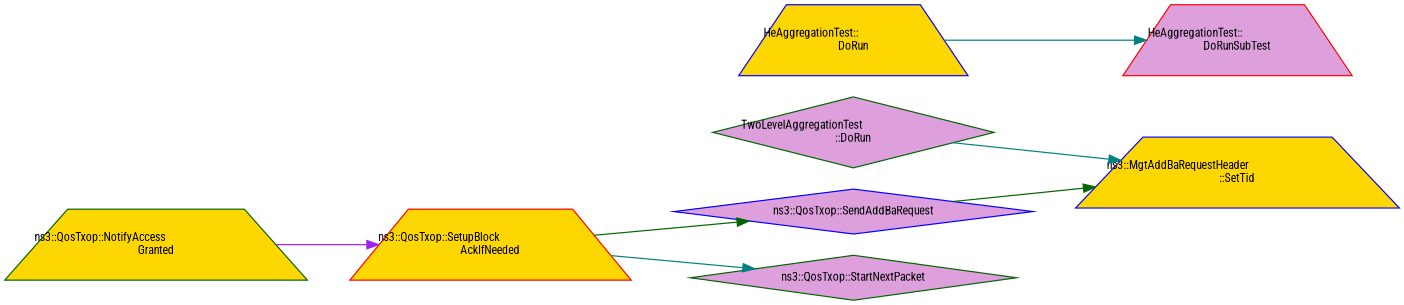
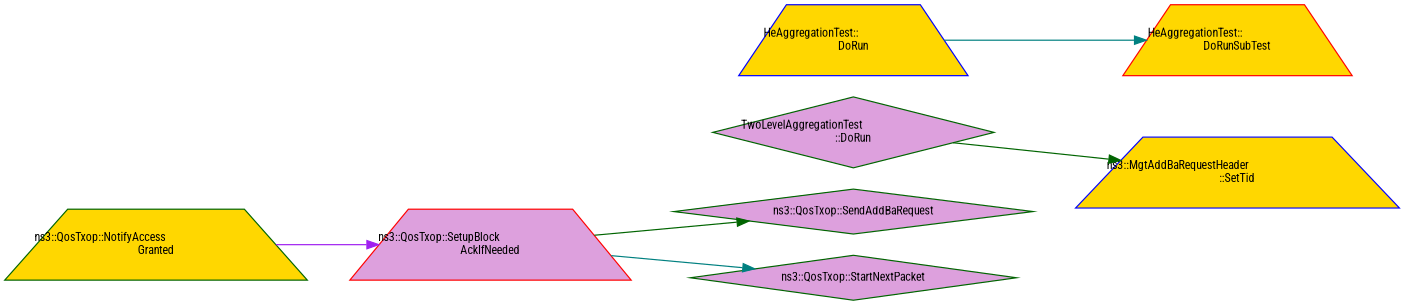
node "HeAggregationTest:: DoRunSubTest": fillcolor plum -> gold
edge "TwoLevelAggregationTest ::DoRun" -> "ns3::MgtAddBaRequestHeader ::SetTid": color teal -> darkgreen
edge "ns3::QosTxop::SendAddBaRequest" -> "ns3::MgtAddBaRequestHeader ::SetTid": removed
node "ns3::QosTxop::SendAddBaRequest": color blue -> darkgreen
node "ns3::QosTxop::SetupBlock AckIfNeeded": fillcolor gold -> plum
